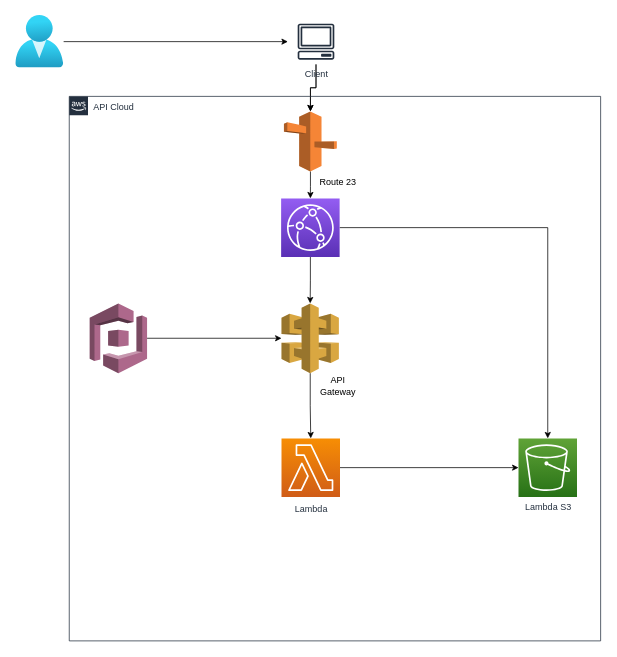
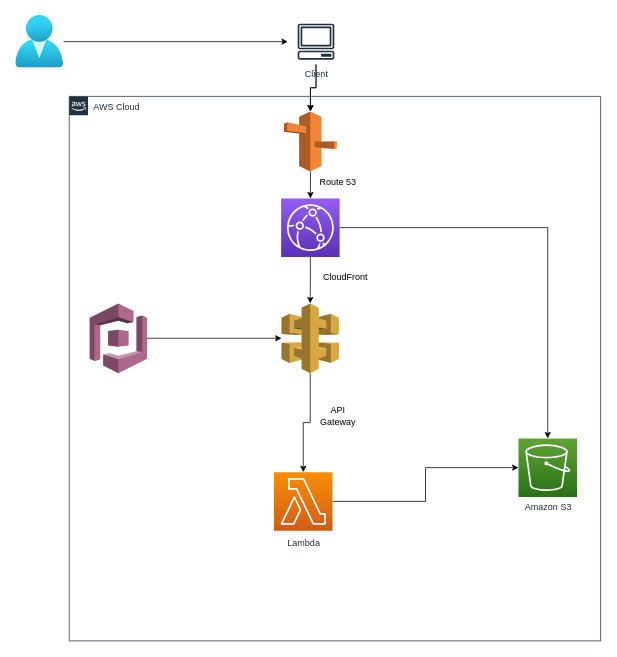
node "API Cloud": label "API Cloud" -> "AWS Cloud"
node "Route 23": label "Route 23" -> "Route 53"
node "CloudFront": added
node "API Gateway": moved (338, 386) -> (338, 416)
node "Lambda": moved (311, 468) -> (303, 501)
node "Lambda S3": label "Lambda S3" -> "Amazon S3"
